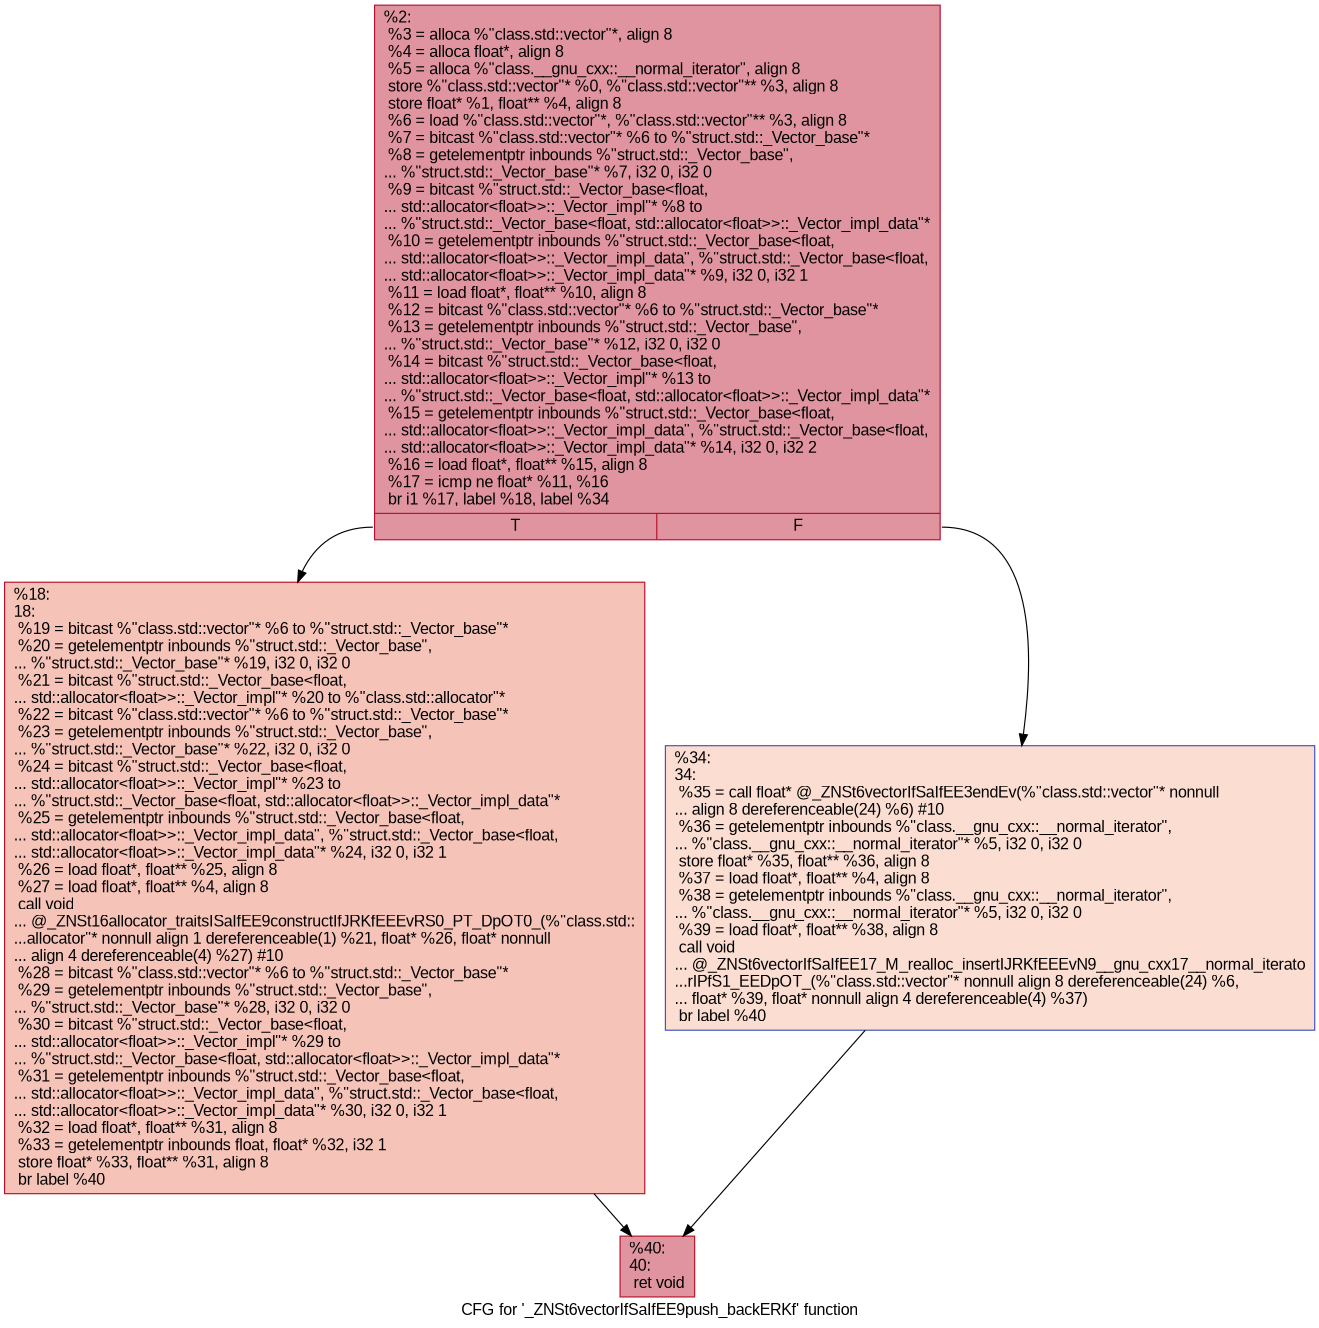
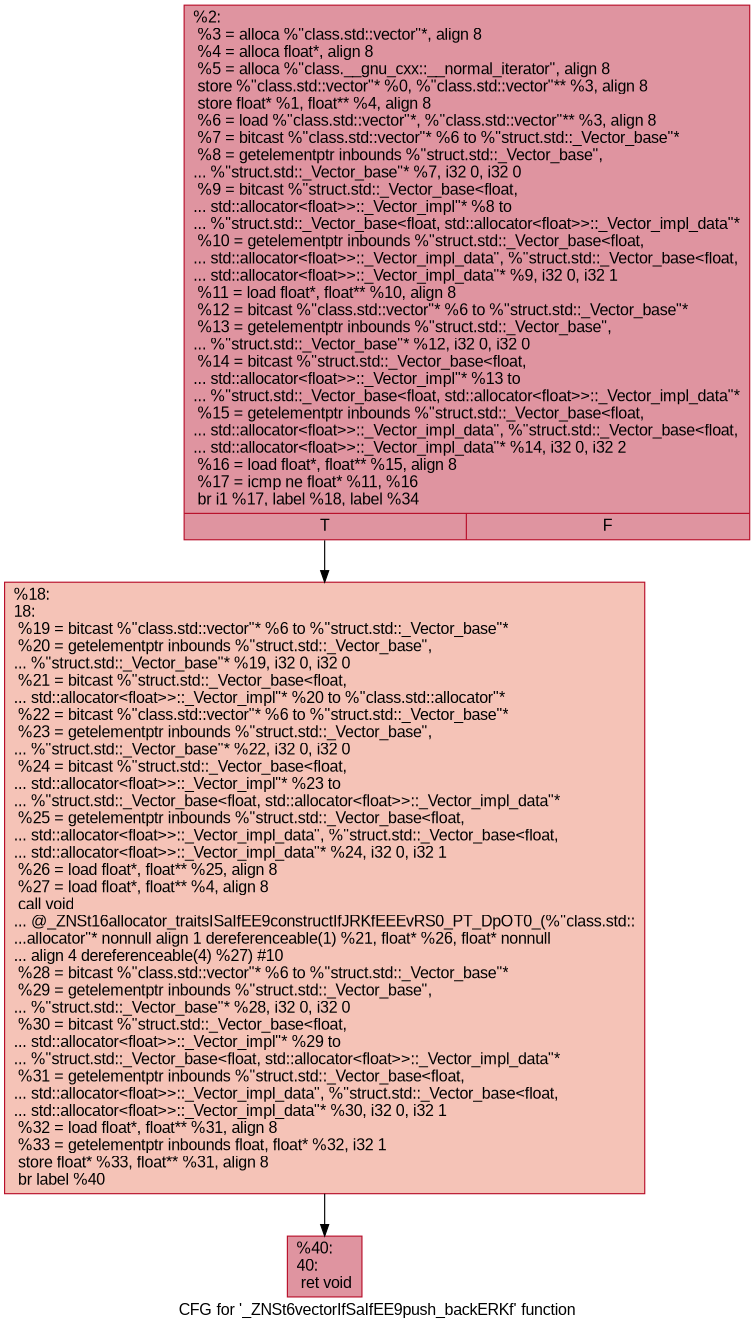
node "%34:": removed
